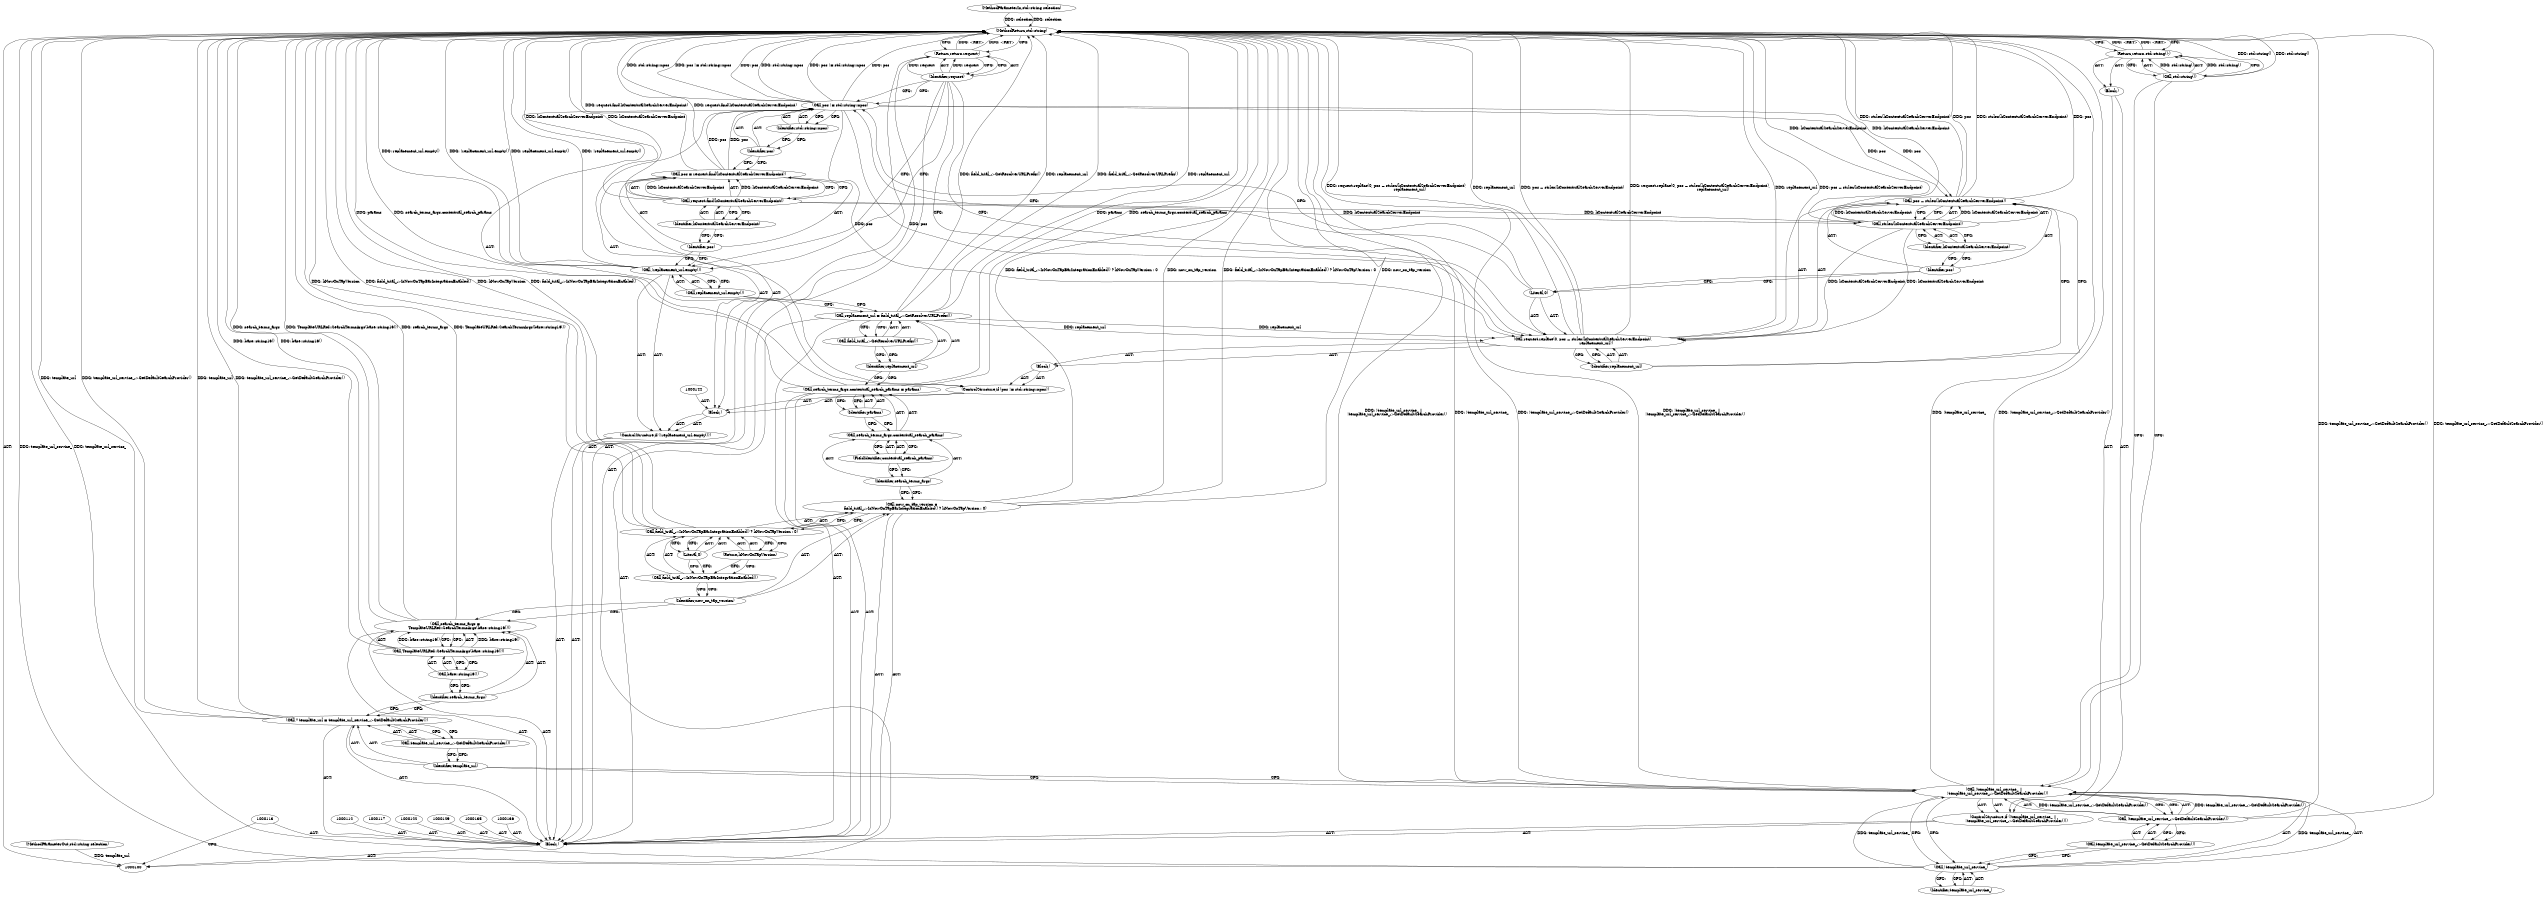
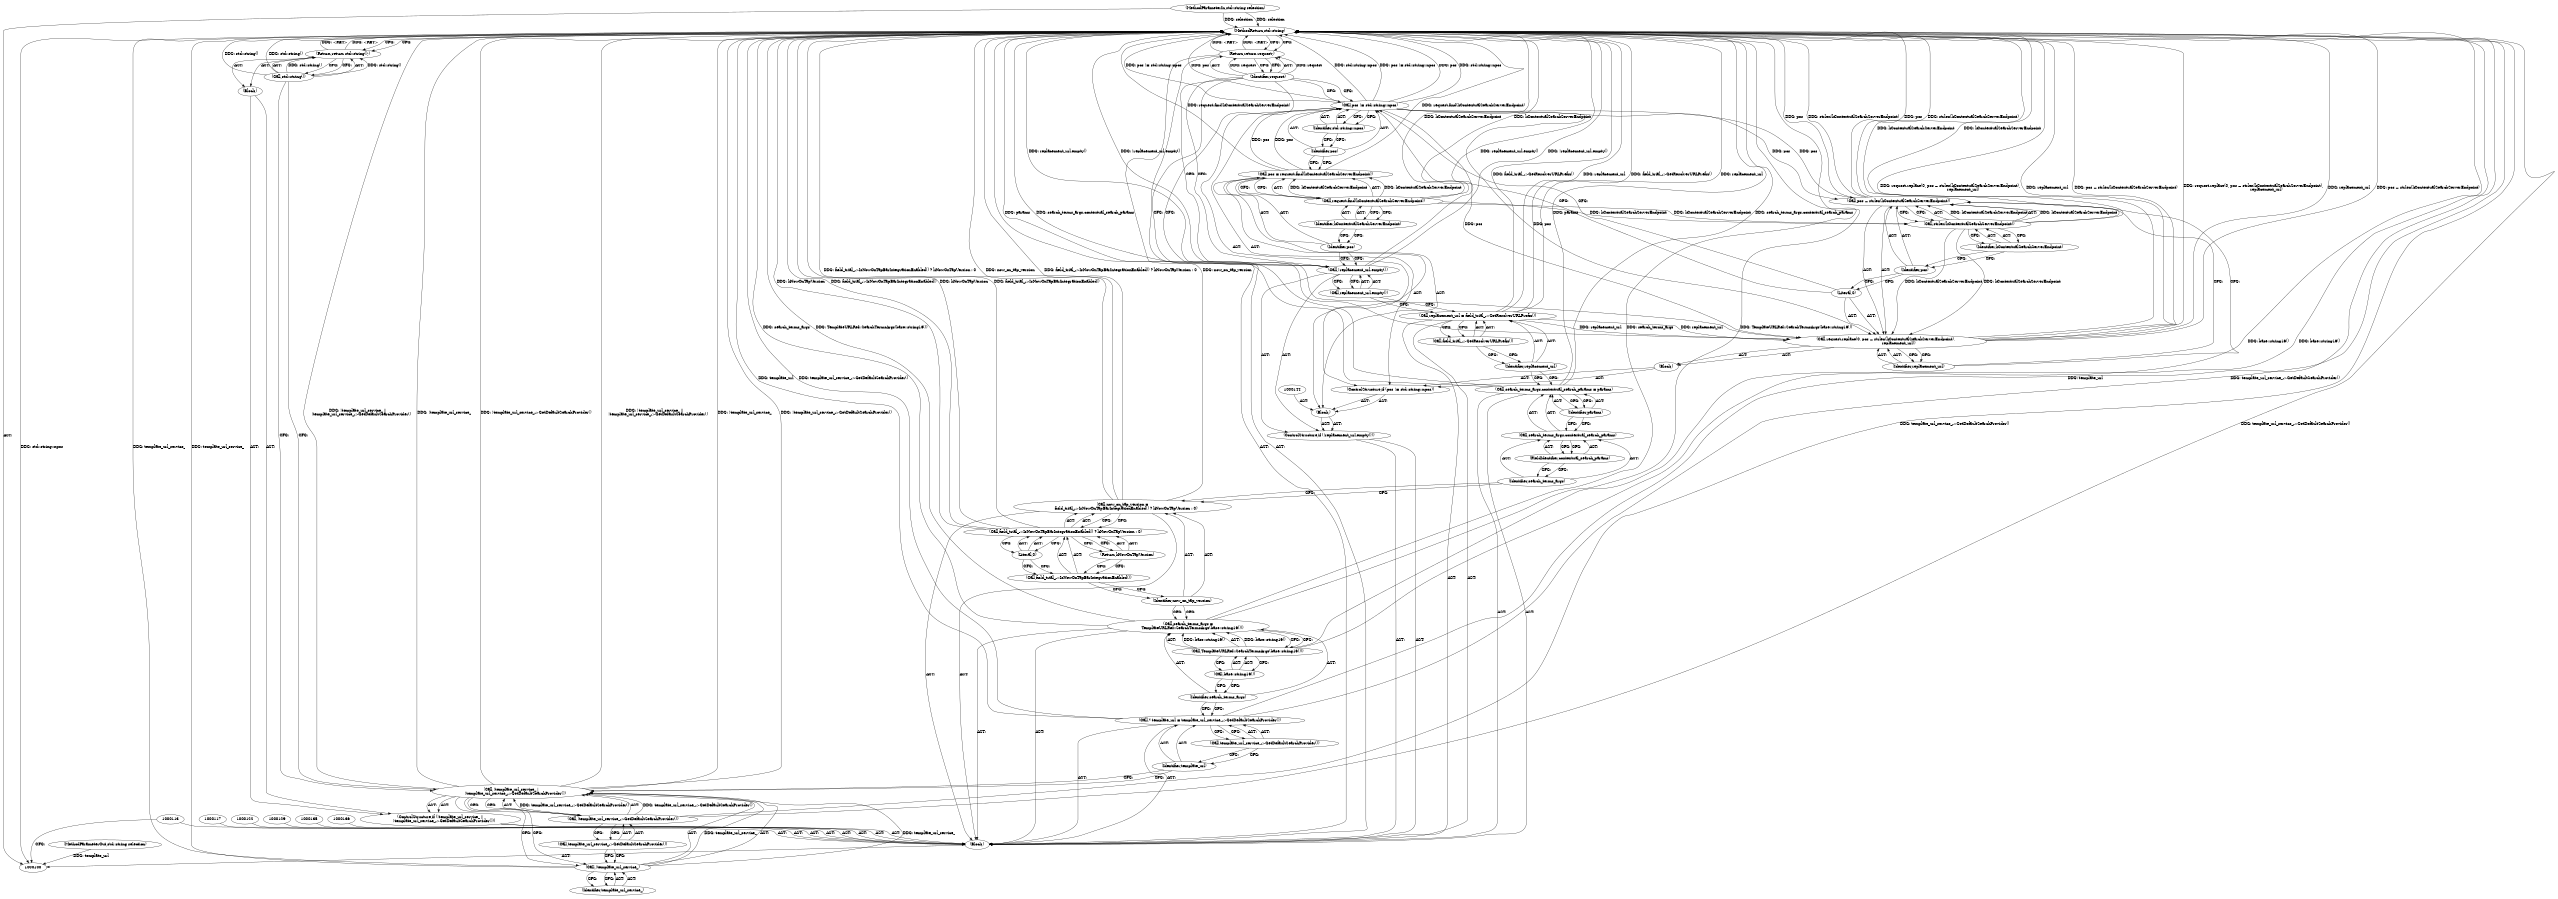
edge "(MethodReturn,std::string)" -> "1000100": label "AST: " -> "DDG: std::string::npos"
edge "(Identifier,request)" -> "1000100": now "(MethodParameterIn,std::string selection)" -> "1000100"
node "1000112": removed
